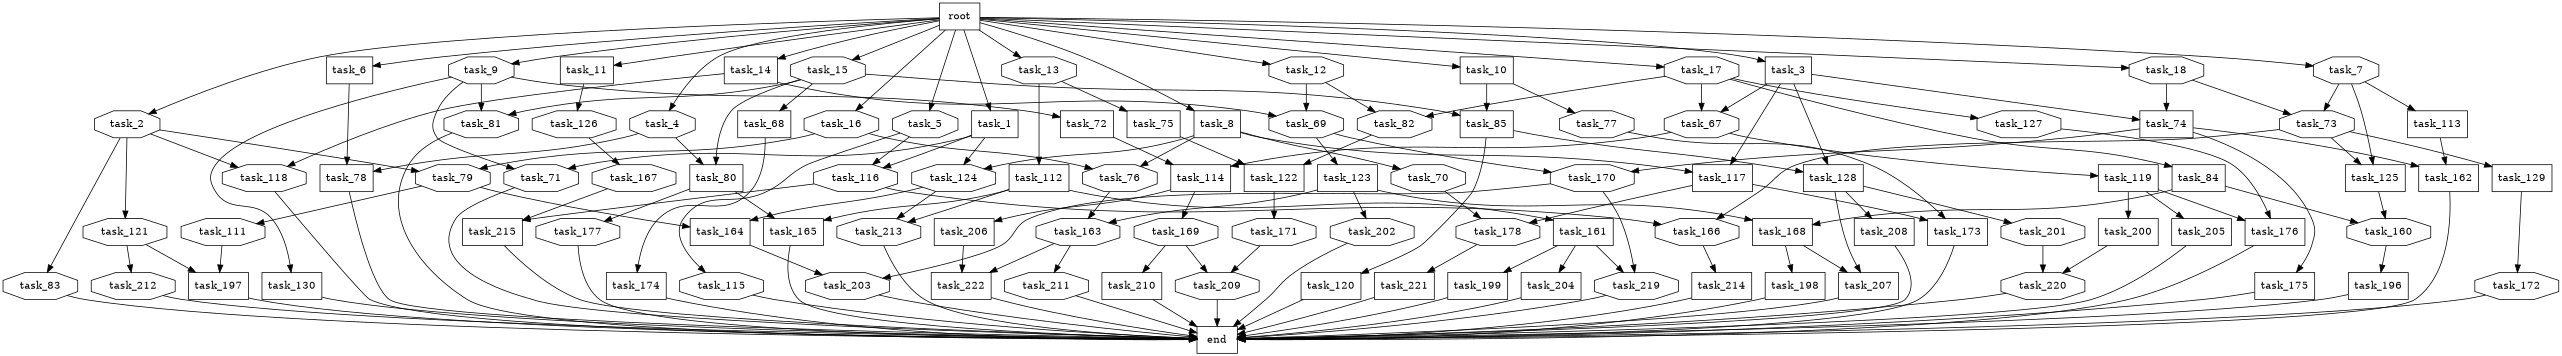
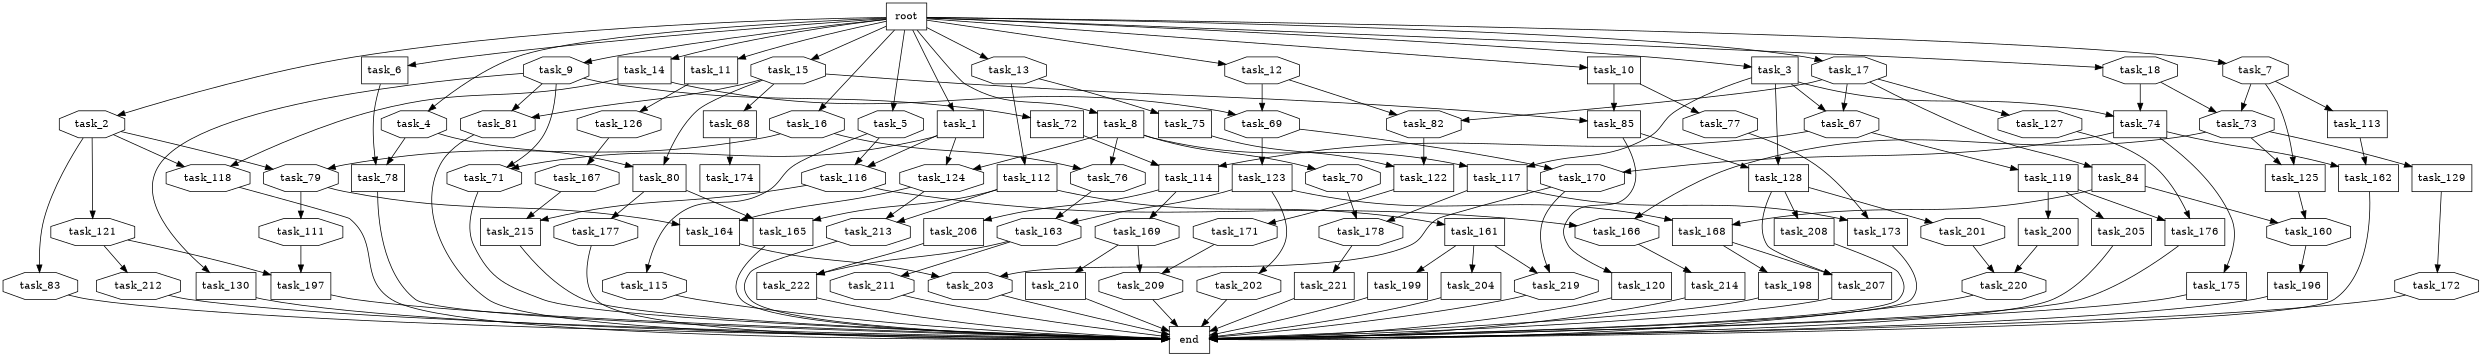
edge "task_174" -> "end": removed
